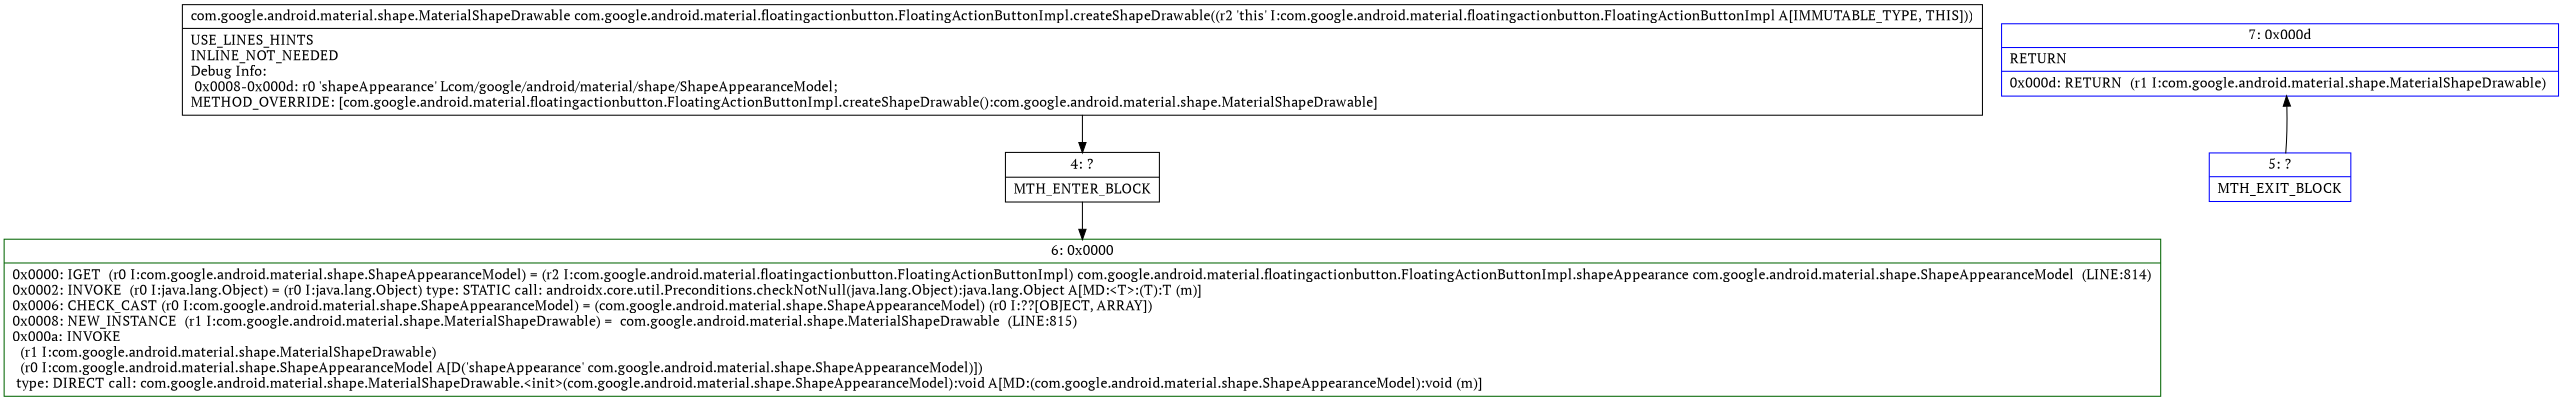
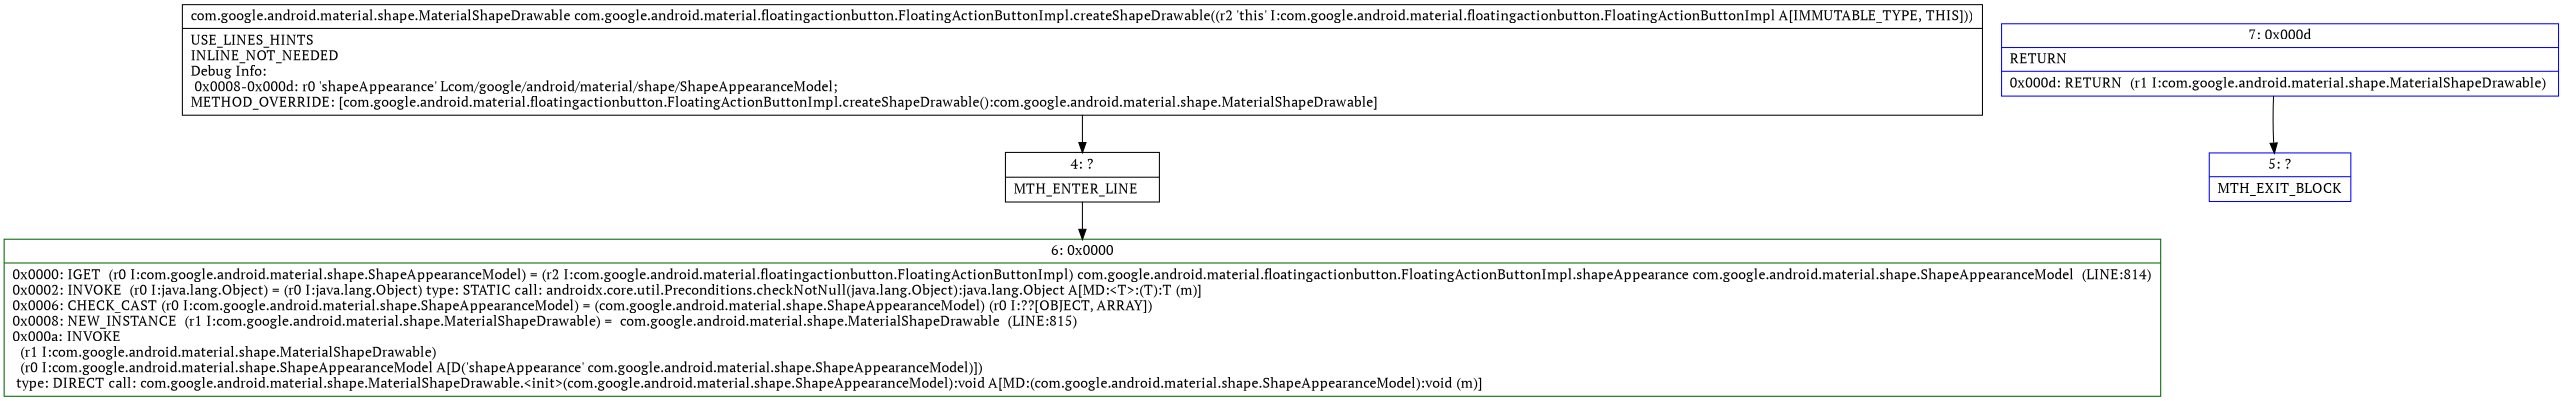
edge "5: ?" -> "7: 0x000d": reversed
node "4: ?": text "MTH_ENTER_BLOCK" -> "MTH_ENTER_LINE"
